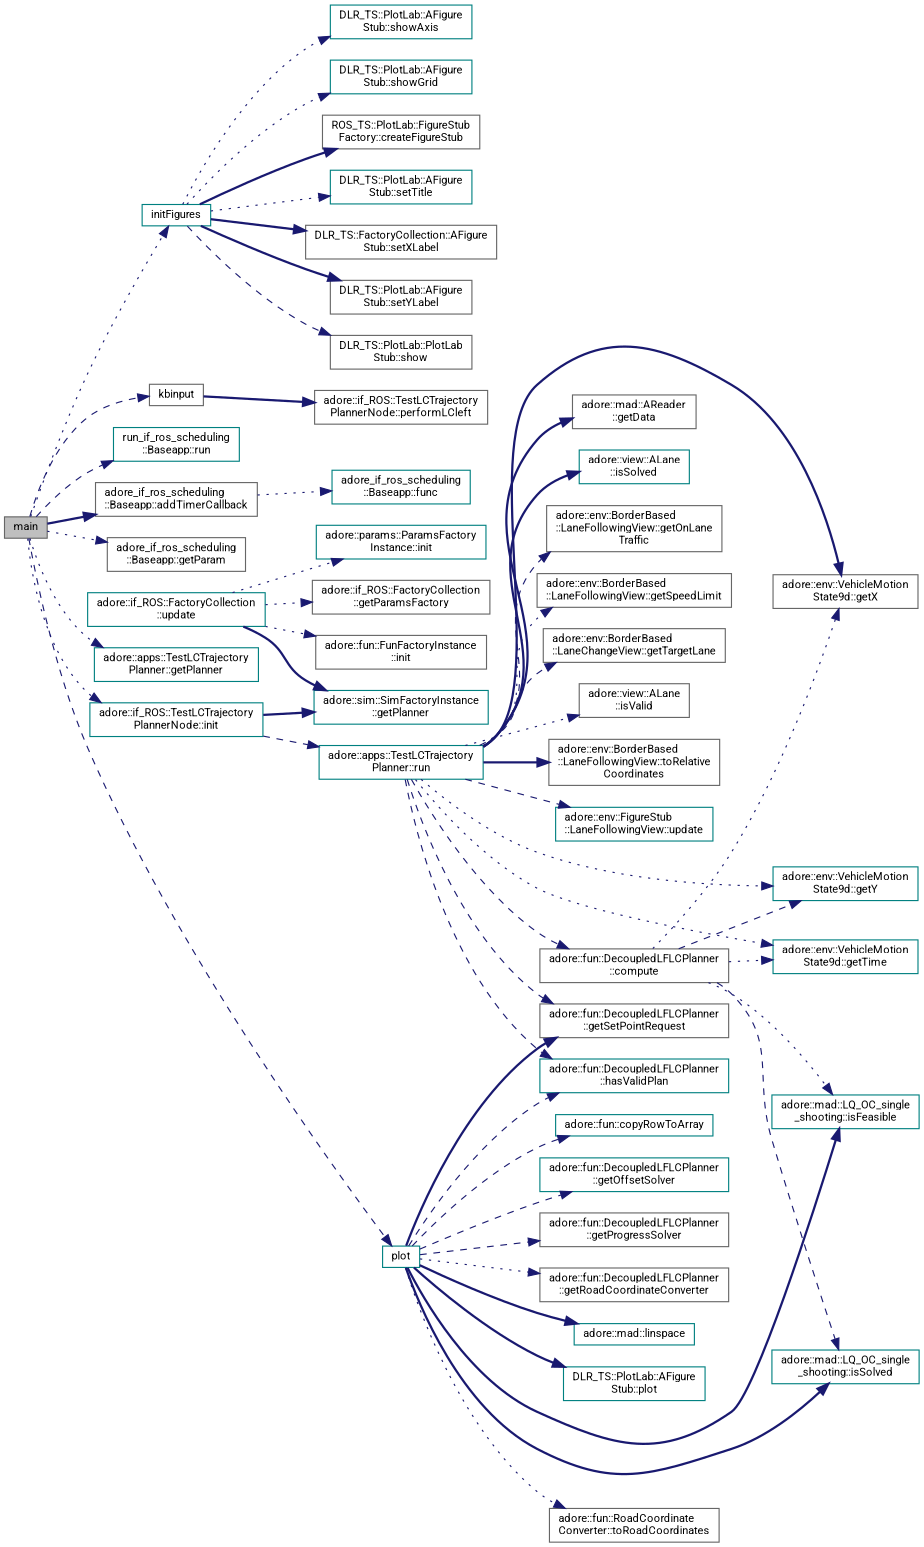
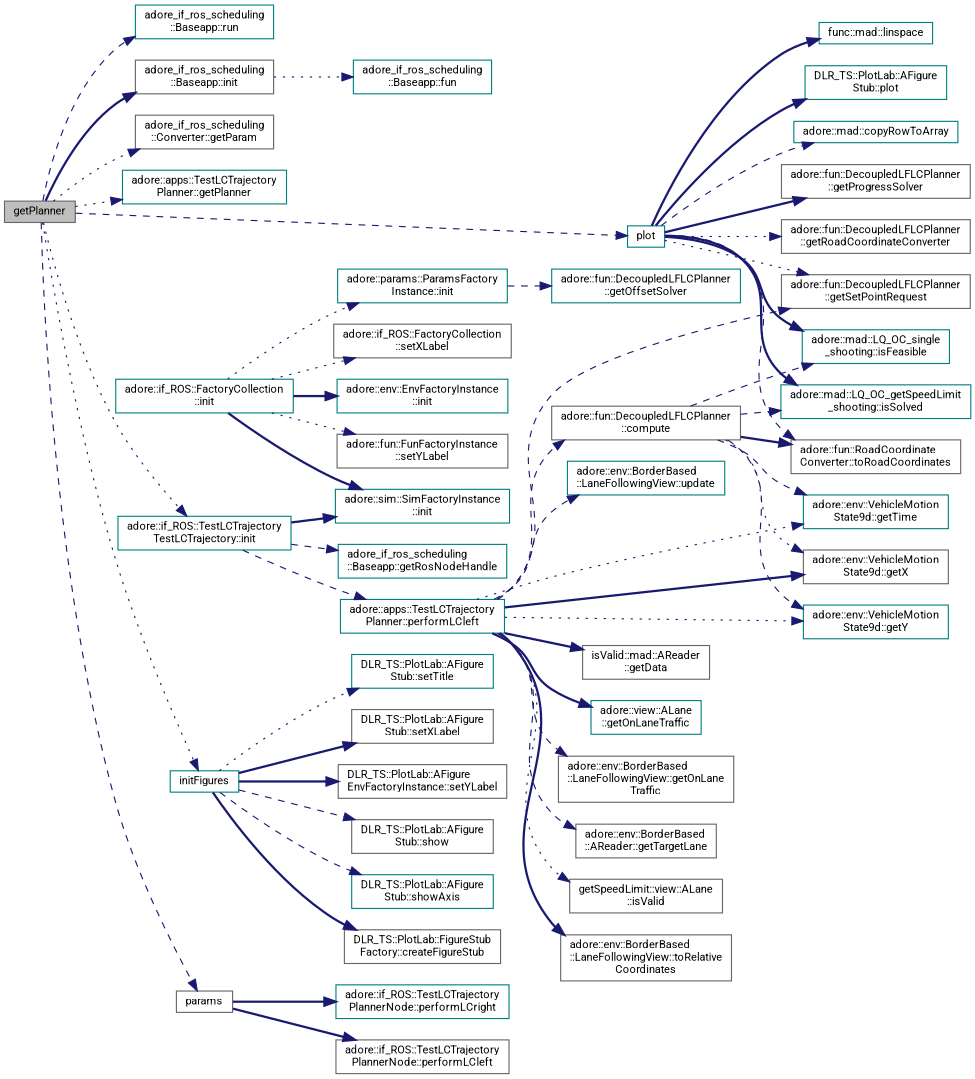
node "DLR_TS::PlotLab::AFigure Stub::showGrid": removed
edge "initFigures" -> "DLR_TS::PlotLab::AFigure Stub::showAxis": style dotted -> dashed
node "ROS_TS::PlotLab::FigureStub Factory::createFigureStub": label "ROS_TS::PlotLab::FigureStub Factory::createFigureStub" -> "DLR_TS::PlotLab::FigureStub Factory::createFigureStub"
node "DLR_TS::FactoryCollection::AFigure Stub::setXLabel": label "DLR_TS::FactoryCollection::AFigure Stub::setXLabel" -> "DLR_TS::PlotLab::AFigure Stub::setXLabel"
node "DLR_TS::PlotLab::AFigure Stub::setYLabel": label "DLR_TS::PlotLab::AFigure Stub::setYLabel" -> "DLR_TS::PlotLab::AFigure EnvFactoryInstance::setYLabel"
node "DLR_TS::PlotLab::PlotLab Stub::show": label "DLR_TS::PlotLab::PlotLab Stub::show" -> "DLR_TS::PlotLab::AFigure Stub::show"
node "kbinput": label "kbinput" -> "params"
node "adore::env::EnvFactoryInstance ::init": added
node "adore::mad::AReader ::getData": label "adore::mad::AReader ::getData" -> "isValid::mad::AReader ::getData"
edge "adore::fun::DecoupledLFLCPlanner ::compute" -> "adore::fun::RoadCoordinate Converter::toRoadCoordinates": added
node "run_if_ros_scheduling ::Baseapp::run": label "run_if_ros_scheduling ::Baseapp::run" -> "adore_if_ros_scheduling ::Baseapp::run"
node "adore::view::ALane ::isSolved": label "adore::view::ALane ::isSolved" -> "adore::view::ALane ::getOnLaneTraffic"
node "adore_if_ros_scheduling ::Baseapp::func": label "adore_if_ros_scheduling ::Baseapp::func" -> "adore_if_ros_scheduling ::Baseapp::fun"
node "adore_if_ros_scheduling ::Baseapp::addTimerCallback": label "adore_if_ros_scheduling ::Baseapp::addTimerCallback" -> "adore_if_ros_scheduling ::Baseapp::init"
node "main": label "main" -> "getPlanner"
node "adore_if_ros_scheduling ::Baseapp::getParam": label "adore_if_ros_scheduling ::Baseapp::getParam" -> "adore_if_ros_scheduling ::Converter::getParam"
node "adore_if_ros_scheduling ::Baseapp::getRosNodeHandle": added
node "adore::env::BorderBased ::LaneFollowingView::getSpeedLimit": removed
node "adore::if_ROS::FactoryCollection ::getParamsFactory": label "adore::if_ROS::FactoryCollection ::getParamsFactory" -> "adore::if_ROS::FactoryCollection ::setXLabel"
node "adore::if_ROS::FactoryCollection ::update": label "adore::if_ROS::FactoryCollection ::update" -> "adore::if_ROS::FactoryCollection ::init"
node "adore::env::BorderBased ::LaneChangeView::getTargetLane": label "adore::env::BorderBased ::LaneChangeView::getTargetLane" -> "adore::env::BorderBased ::AReader::getTargetLane"
node "adore::fun::FunFactoryInstance ::init": label "adore::fun::FunFactoryInstance ::init" -> "adore::fun::FunFactoryInstance ::setYLabel"
node "adore::view::ALane ::isValid": label "adore::view::ALane ::isValid" -> "getSpeedLimit::view::ALane ::isValid"
node "adore::sim::SimFactoryInstance ::getPlanner": label "adore::sim::SimFactoryInstance ::getPlanner" -> "adore::sim::SimFactoryInstance ::init"
node "adore::if_ROS::TestLCTrajectory PlannerNode::init": label "adore::if_ROS::TestLCTrajectory PlannerNode::init" -> "adore::if_ROS::TestLCTrajectory TestLCTrajectory::init"
node "adore::apps::TestLCTrajectory Planner::run": label "adore::apps::TestLCTrajectory Planner::run" -> "adore::apps::TestLCTrajectory Planner::performLCleft"
node "adore::env::FigureStub ::LaneFollowingView::update": label "adore::env::FigureStub ::LaneFollowingView::update" -> "adore::env::BorderBased ::LaneFollowingView::update"
edge "adore::fun::DecoupledLFLCPlanner ::compute" -> "adore::env::VehicleMotion State9d::getTime": style dotted -> dashed
node "adore::if_ROS::TestLCTrajectory PlannerNode::performLCright": added
edge "adore::fun::DecoupledLFLCPlanner ::compute" -> "adore::mad::LQ_OC_single _shooting::isFeasible": style dotted -> dashed
node "adore::fun::DecoupledLFLCPlanner ::hasValidPlan": removed
node "adore::fun::copyRowToArray": label "adore::fun::copyRowToArray" -> "adore::mad::copyRowToArray"
edge "plot" -> "adore::fun::DecoupledLFLCPlanner ::getSetPointRequest": style bold -> dotted
edge "plot" -> "adore::fun::DecoupledLFLCPlanner ::getOffsetSolver": now "adore::params::ParamsFactory Instance::init" -> "adore::fun::DecoupledLFLCPlanner ::getOffsetSolver"
edge "plot" -> "adore::fun::DecoupledLFLCPlanner ::getProgressSolver": style dashed -> bold
node "adore::mad::linspace": label "adore::mad::linspace" -> "func::mad::linspace"
node "adore::mad::LQ_OC_single _shooting::isSolved": label "adore::mad::LQ_OC_single _shooting::isSolved" -> "adore::mad::LQ_OC_getSpeedLimit _shooting::isSolved"
edge "plot" -> "adore::fun::RoadCoordinate Converter::toRoadCoordinates": style dotted -> dashed
